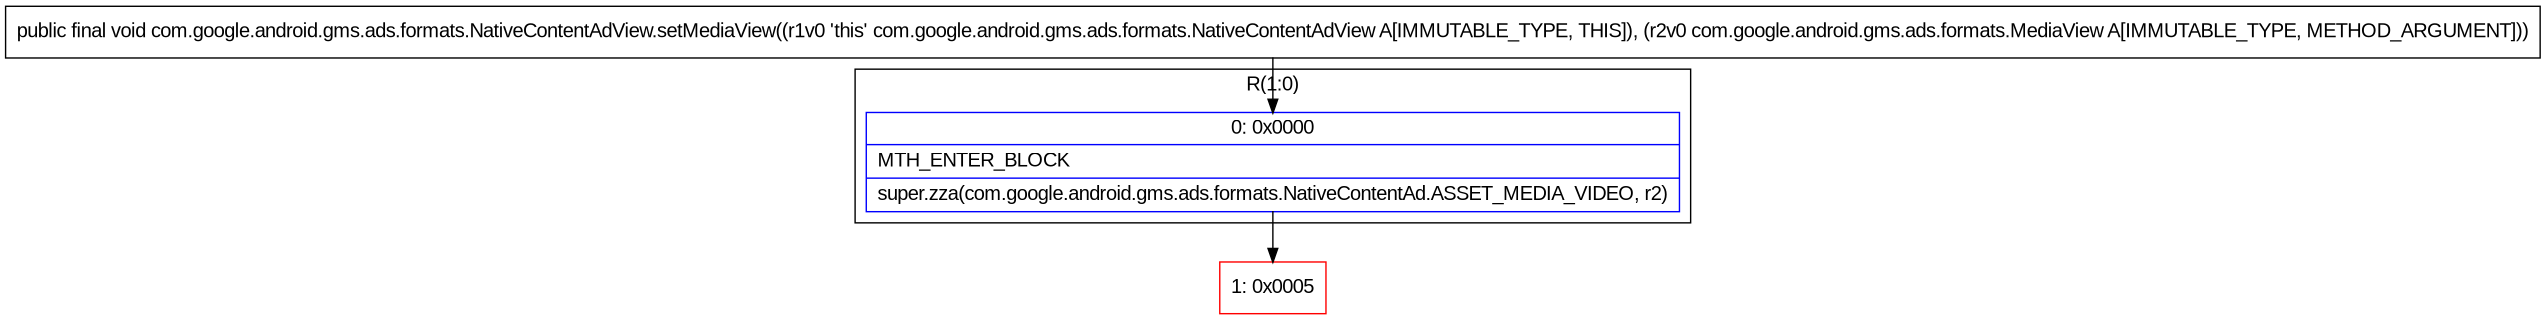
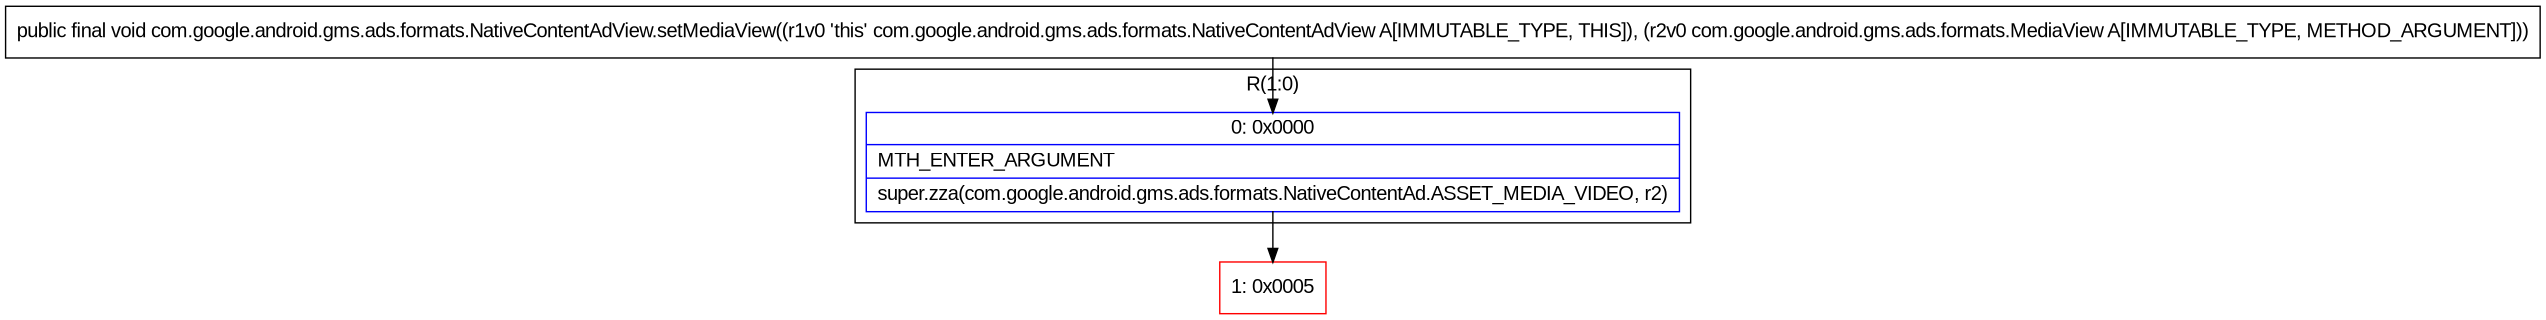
node "0: 0x0000": text "MTH_ENTER_BLOCK" -> "MTH_ENTER_ARGUMENT"
